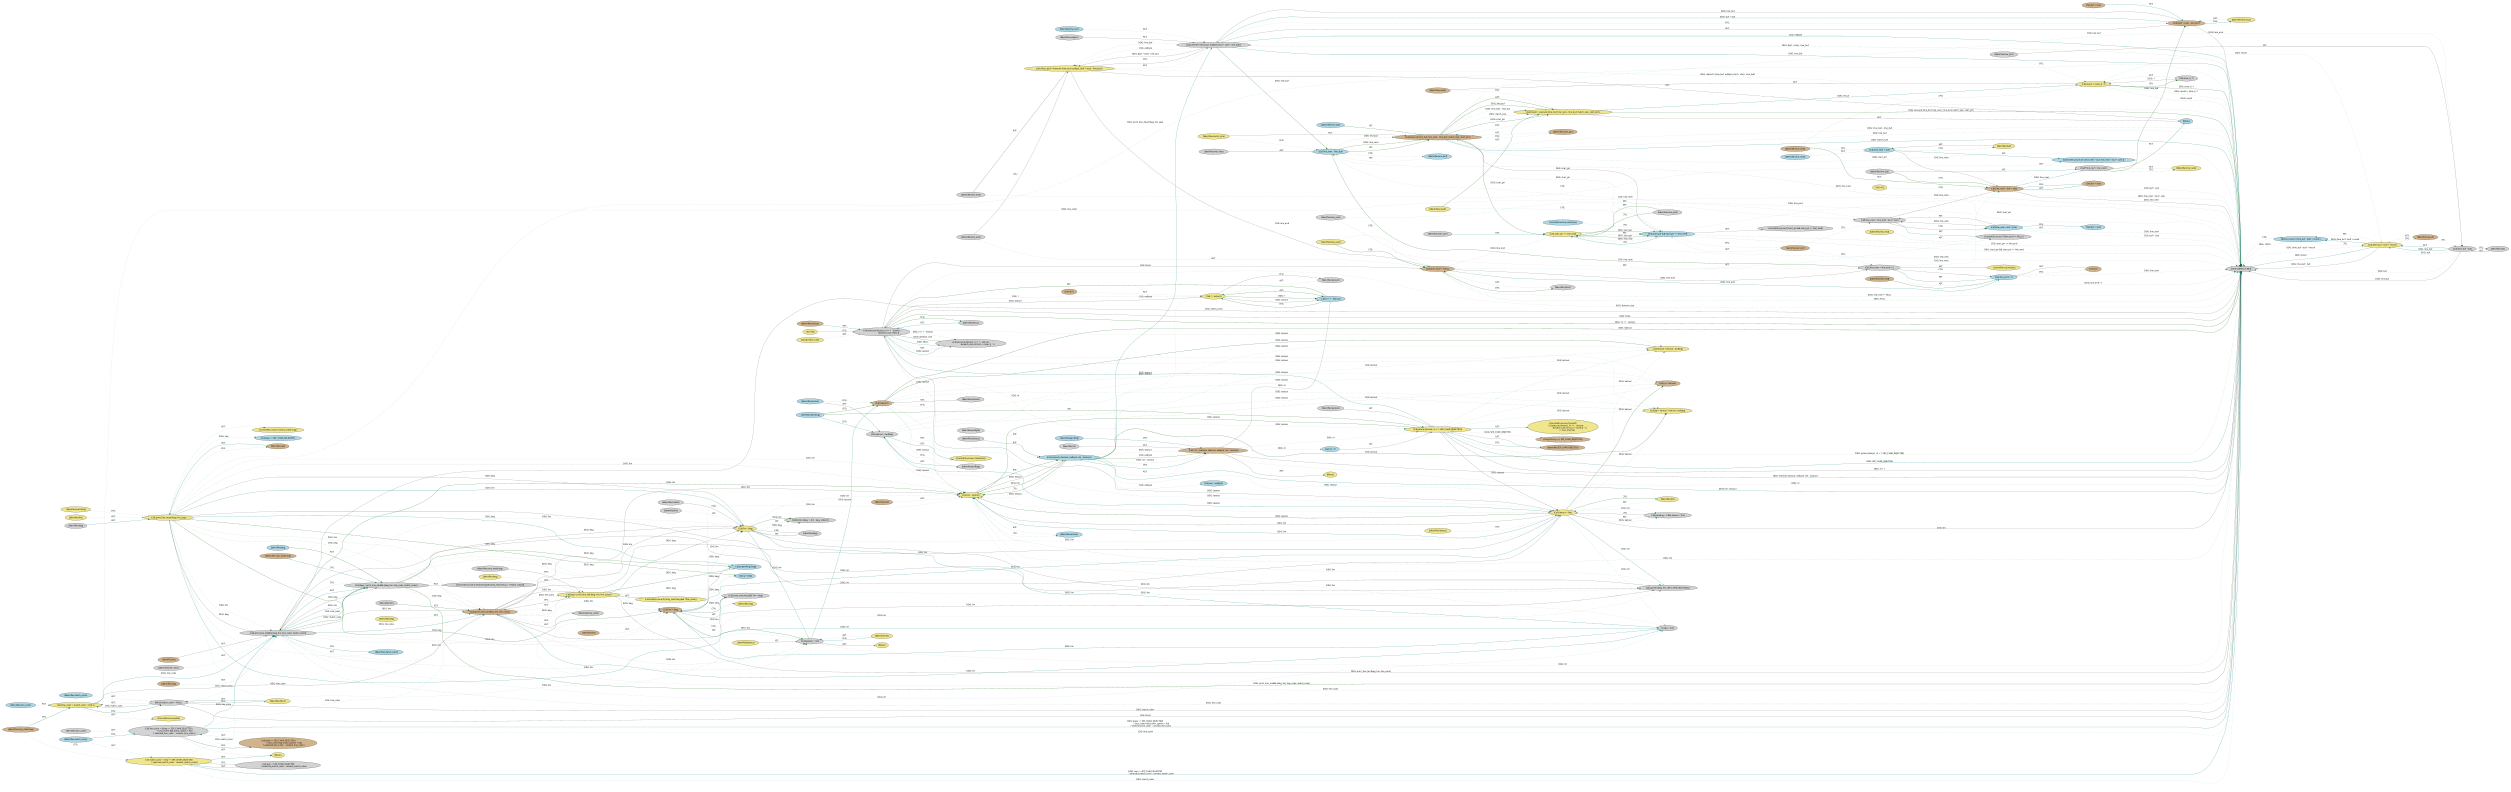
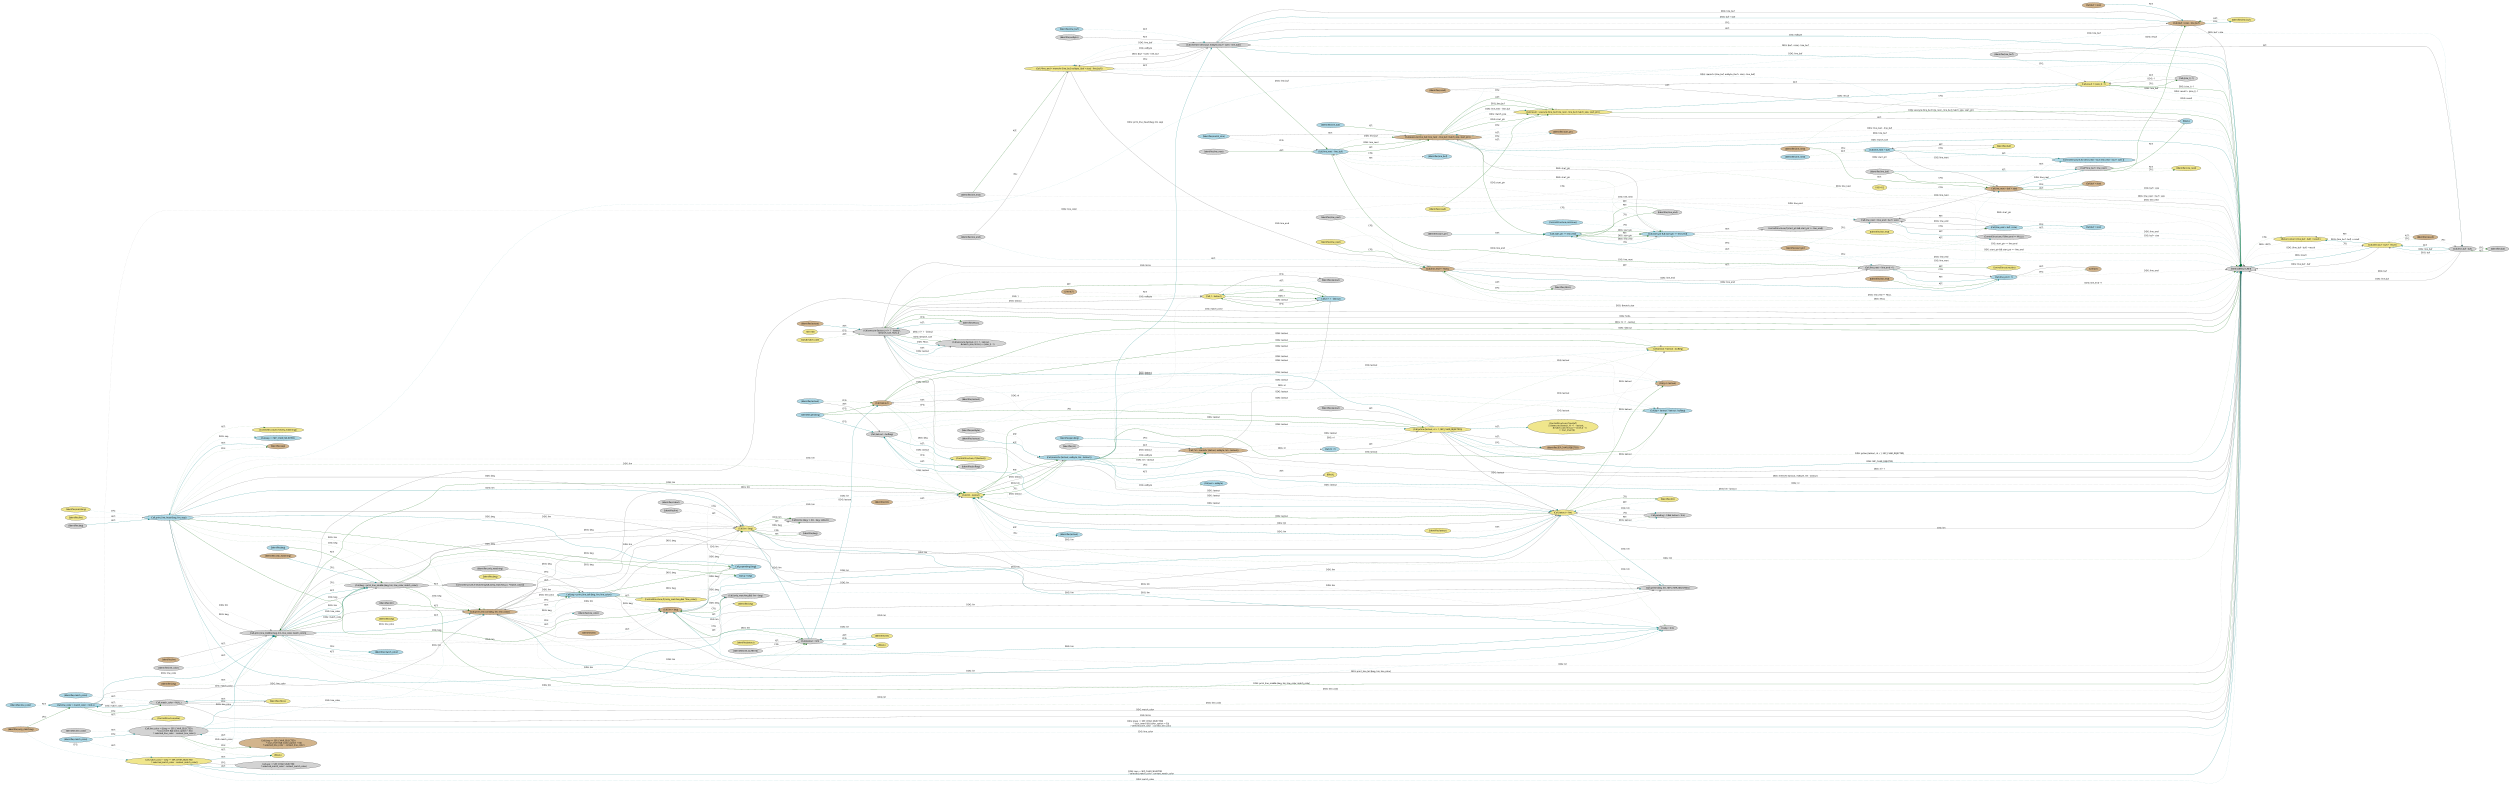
edge "(Call,(buf + size) - line_buf)" -> "(MethodReturn,RET)": label "DDG: line_end" -> "DDG: buf + size"
edge "(Call,result != (size_t) -1)" -> "(Call,(line_buf - buf) + result)": now "(Call,result != (size_t) -1)" -> "(Call,(buf + size) - line_buf)"
node "(Identifier,match_size)": fillcolor khaki -> lightblue
node "(Call,start_ptr >= line_end)": fillcolor khaki -> lightblue
node "(Return,return (line_buf - buf) + result;)": fillcolor lightblue -> khaki
edge "(Call,memchr (lastout, eolbyte, lim - lastout))" -> "(Call,p != lastout)": now "(Call,memchr (lastout, eolbyte, lim - lastout))" -> "(Identifier,SEP_CHAR_REJECTED)"
node "(Call,bp = lastout ? lastout : bufbeg)": fillcolor khaki -> lightblue
edge "(Call,!lastout)" -> "(ControlStructure,if (!lastout))": label "AST: " -> "DDG: beg"
node "(Call,prline (p, nl, SEP_CHAR_REJECTED))": removed
node "(Call,print_line_head (beg, lim, sep))": fillcolor khaki -> lightblue
node "(Call,beg = print_line_tail (beg, lim, line_color))": fillcolor khaki -> lightblue
node "(Identifier,line_buffered)": added
node "(Block,match_color = NULL)": label "(Block,match_color = NULL)" -> "(Call,match_color = NULL)"
node "(Call,line_color = match_color = NULL)": fillcolor khaki -> lightblue
